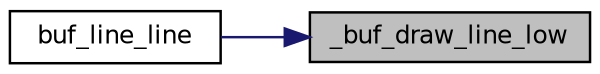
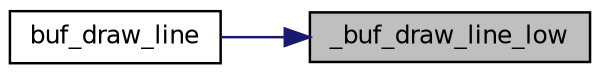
node "buf_line_line": label "buf_line_line" -> "buf_draw_line"
